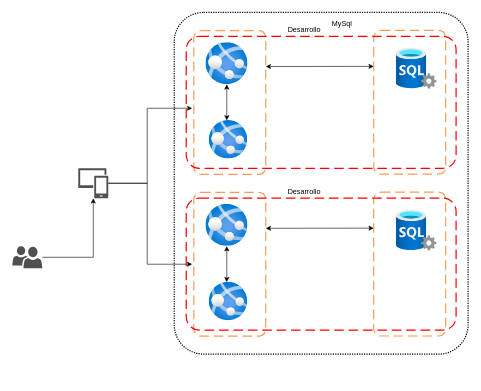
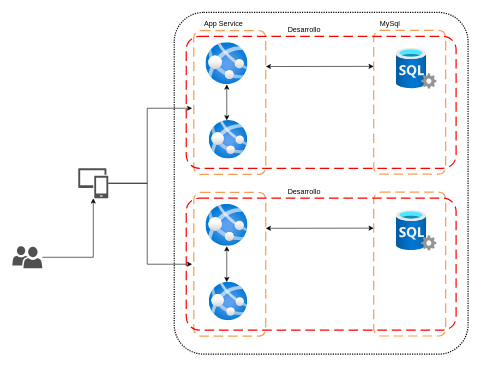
node "App Service": added
node "MySql": moved (342, 24) -> (390, 24)
